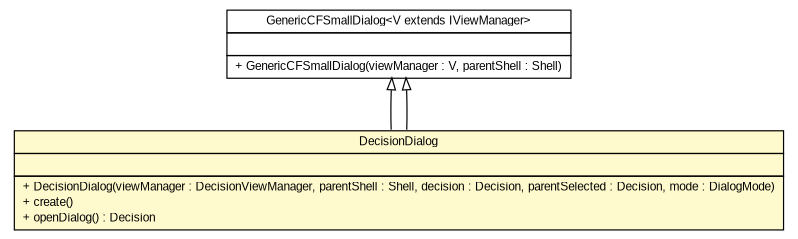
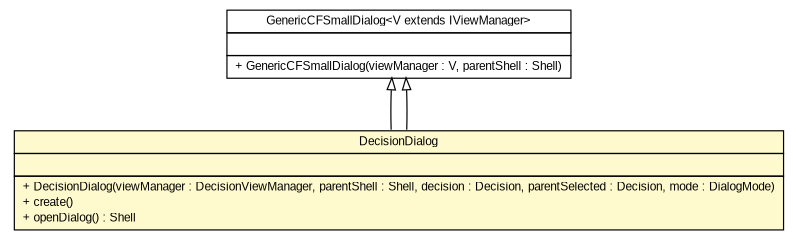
node "DecisionDialog": text "+ openDialog() : Decision" -> "+ openDialog() : Shell"
